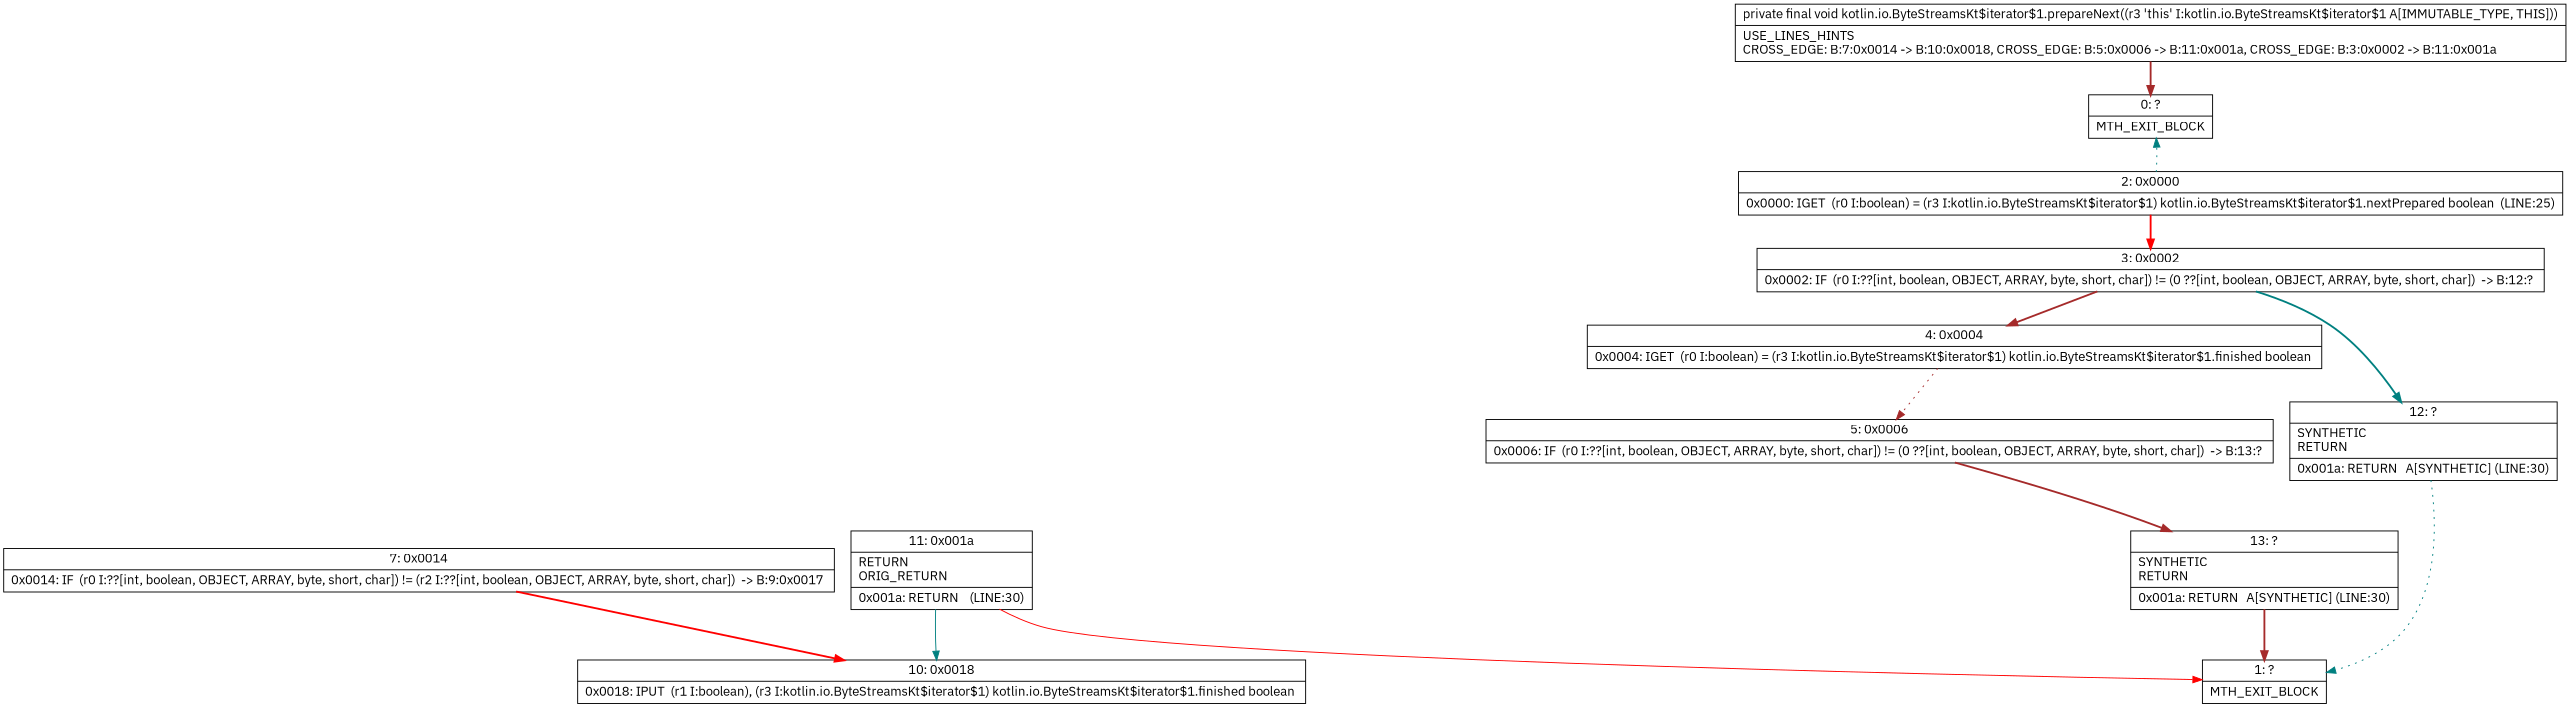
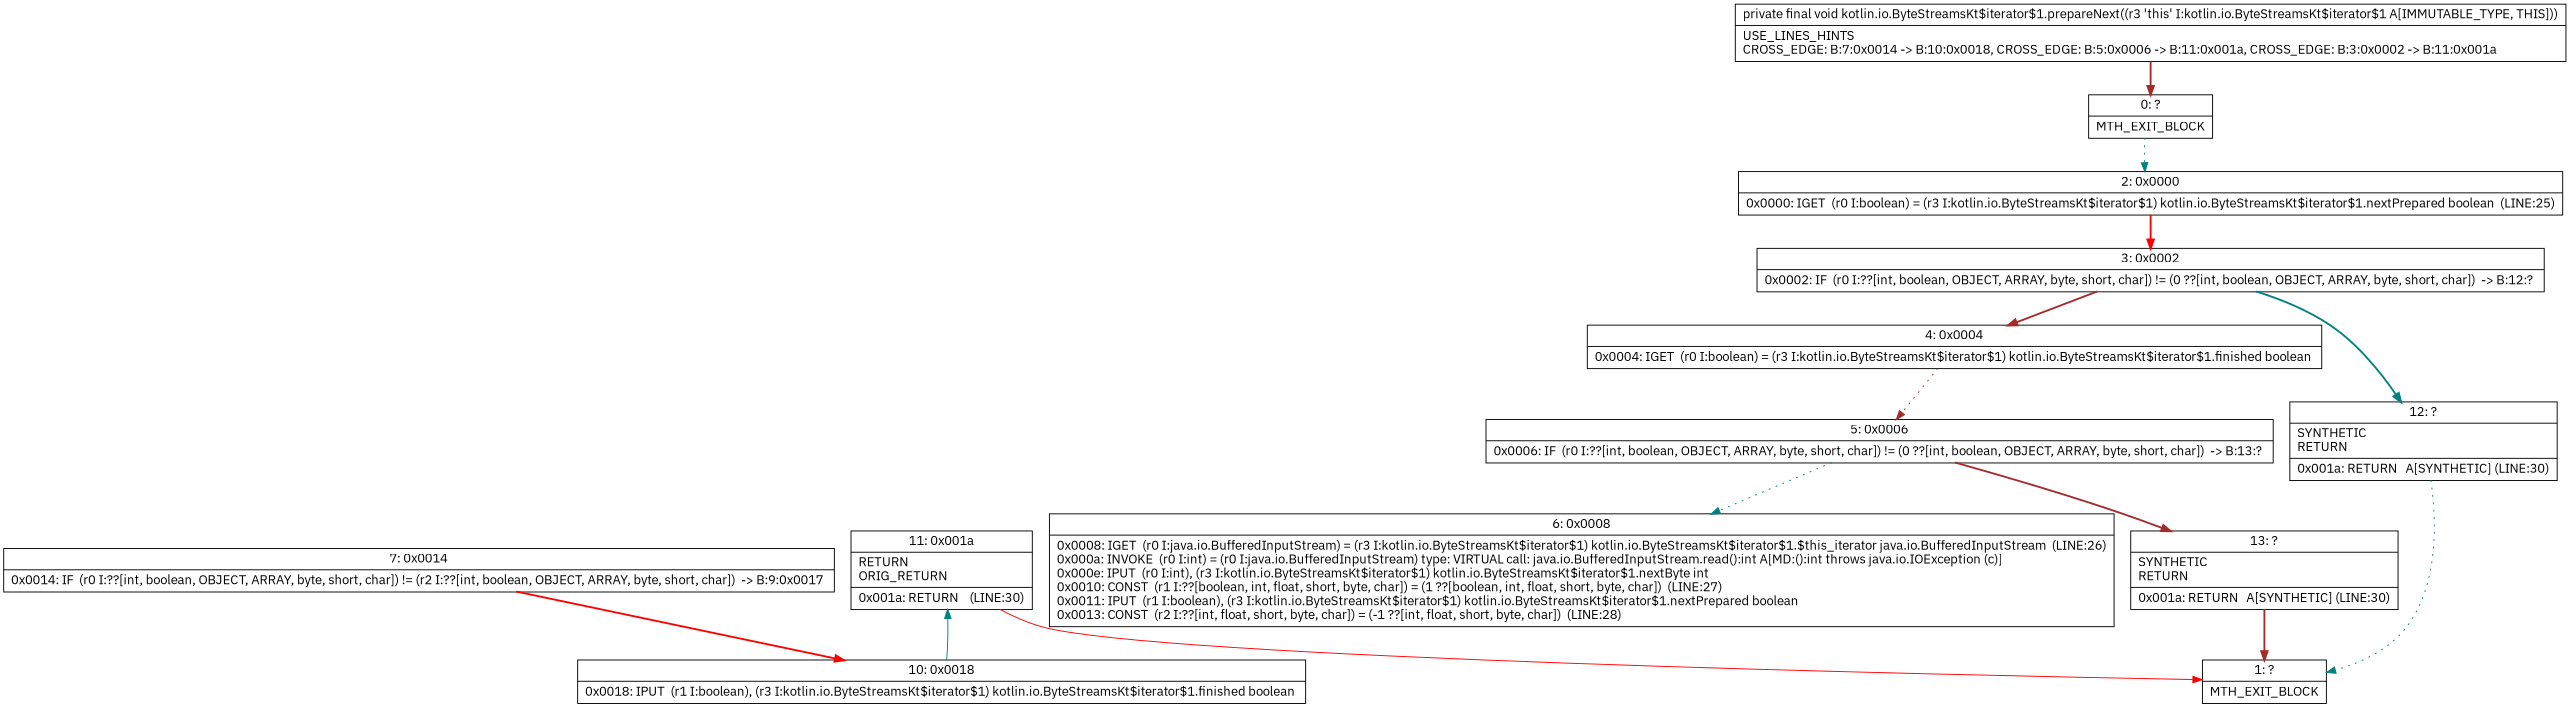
edge "2: 0x0000" -> "0: ?": reversed
node "6: 0x0008": added
edge "11: 0x001a" -> "10: 0x0018": reversed
